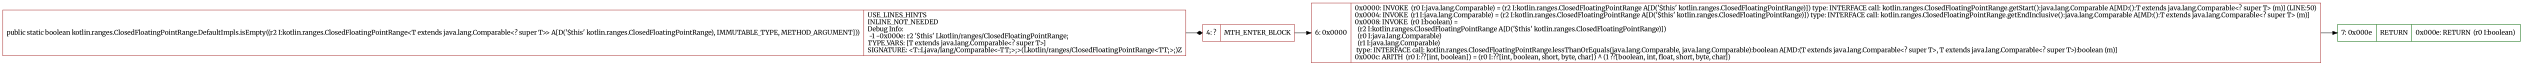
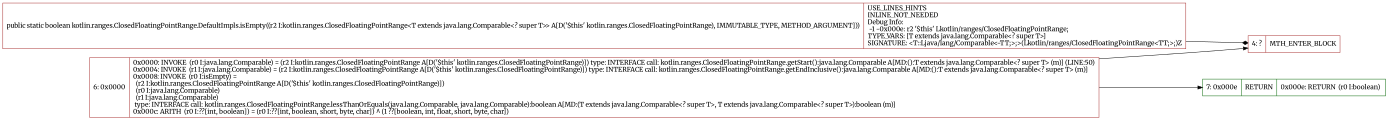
node "6: 0x0000": text "0x0008: INVOKE  (r0 I:boolean) =" -> "0x0008: INVOKE  (r0 I:isEmpty) ="
edge "4: ?" -> "6: 0x0000": reversed
